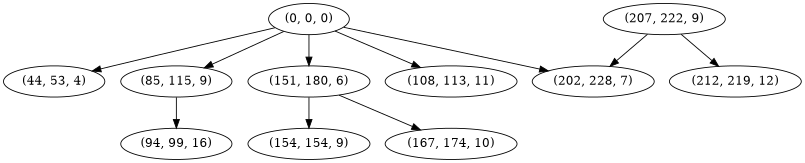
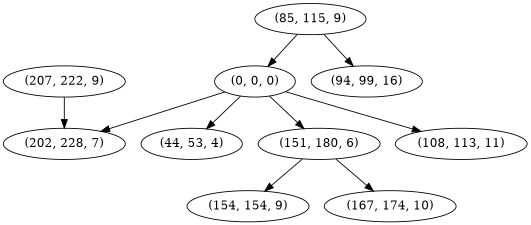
edge "(0, 0, 0)" -> "(85, 115, 9)": reversed
node "(212, 219, 12)": removed
